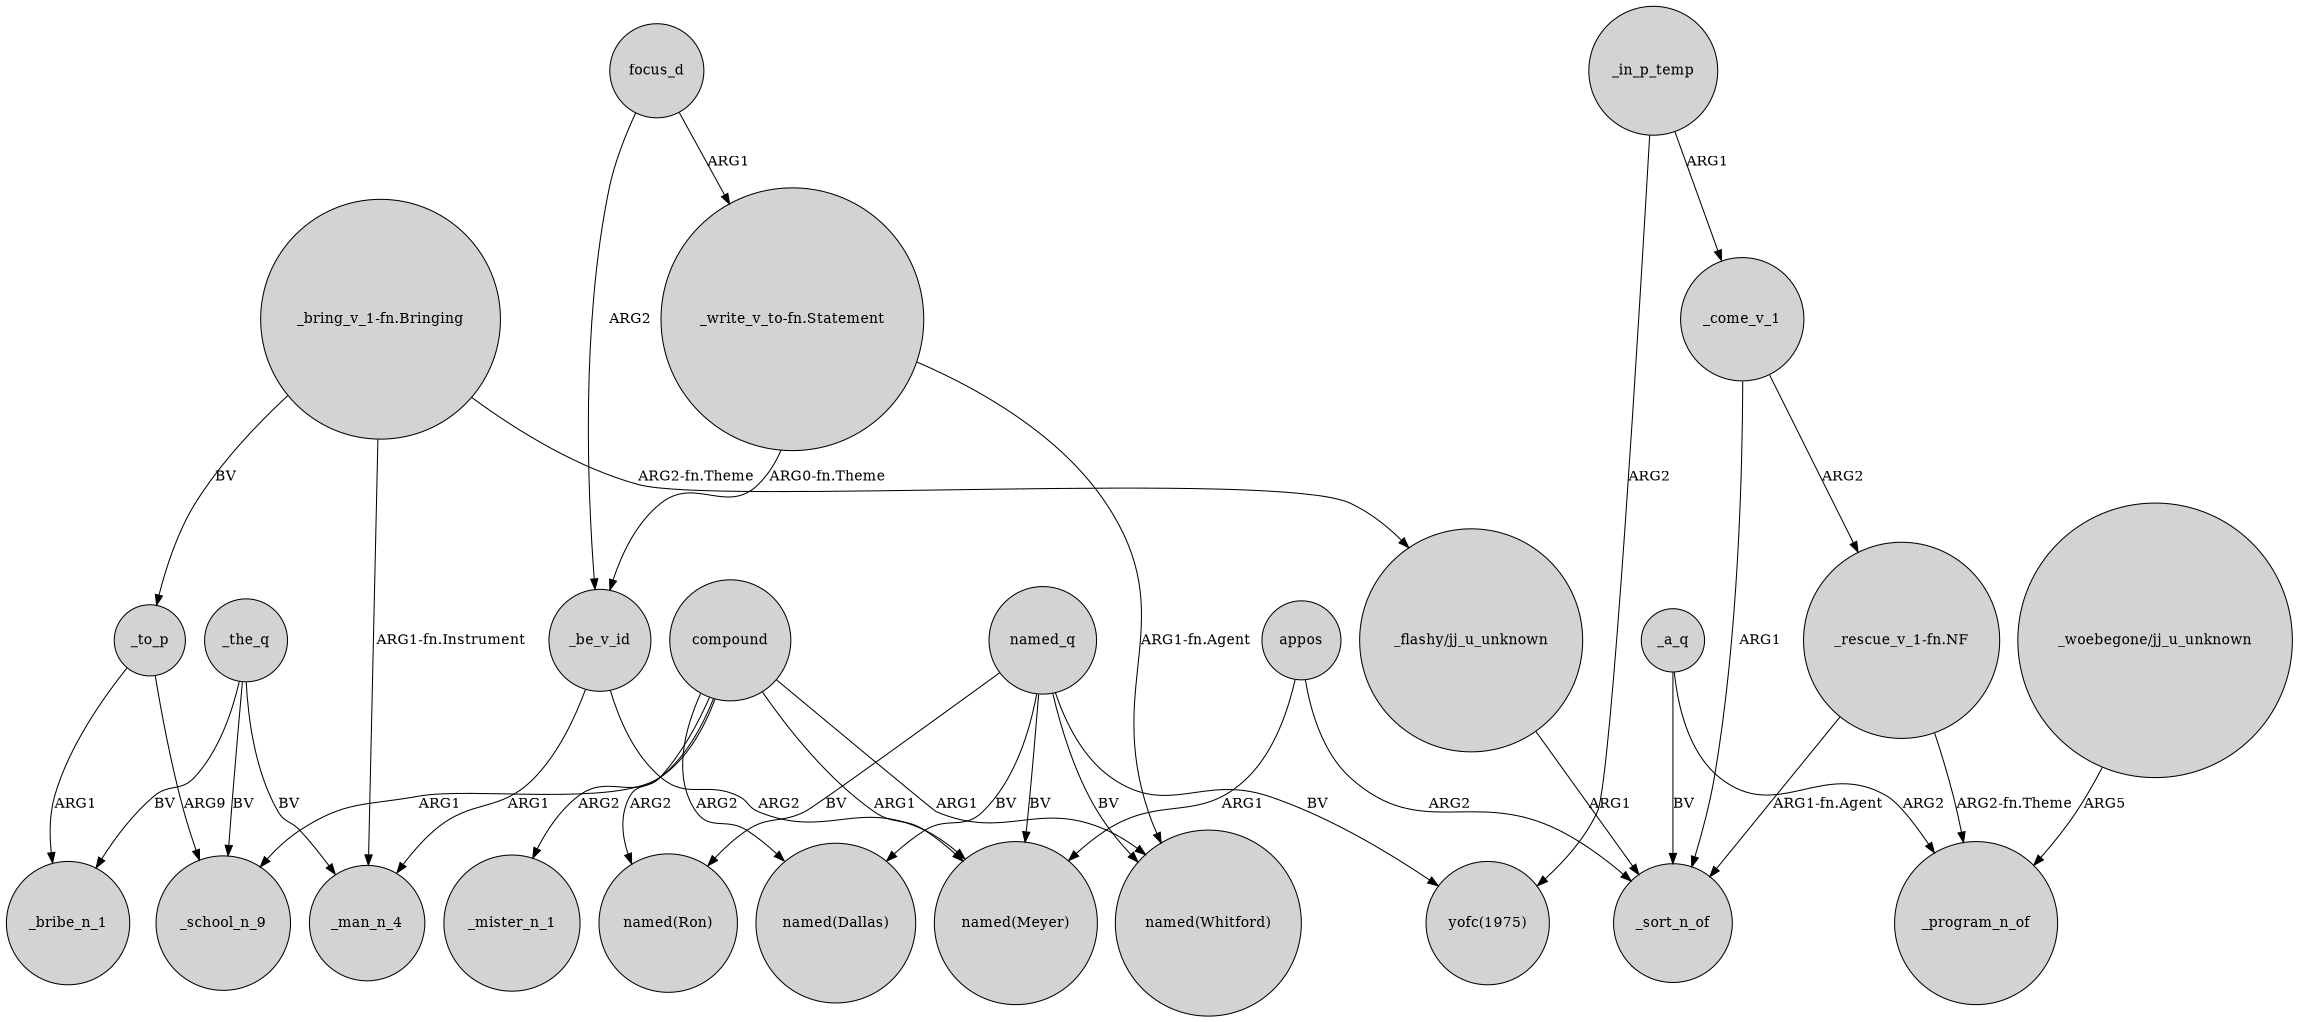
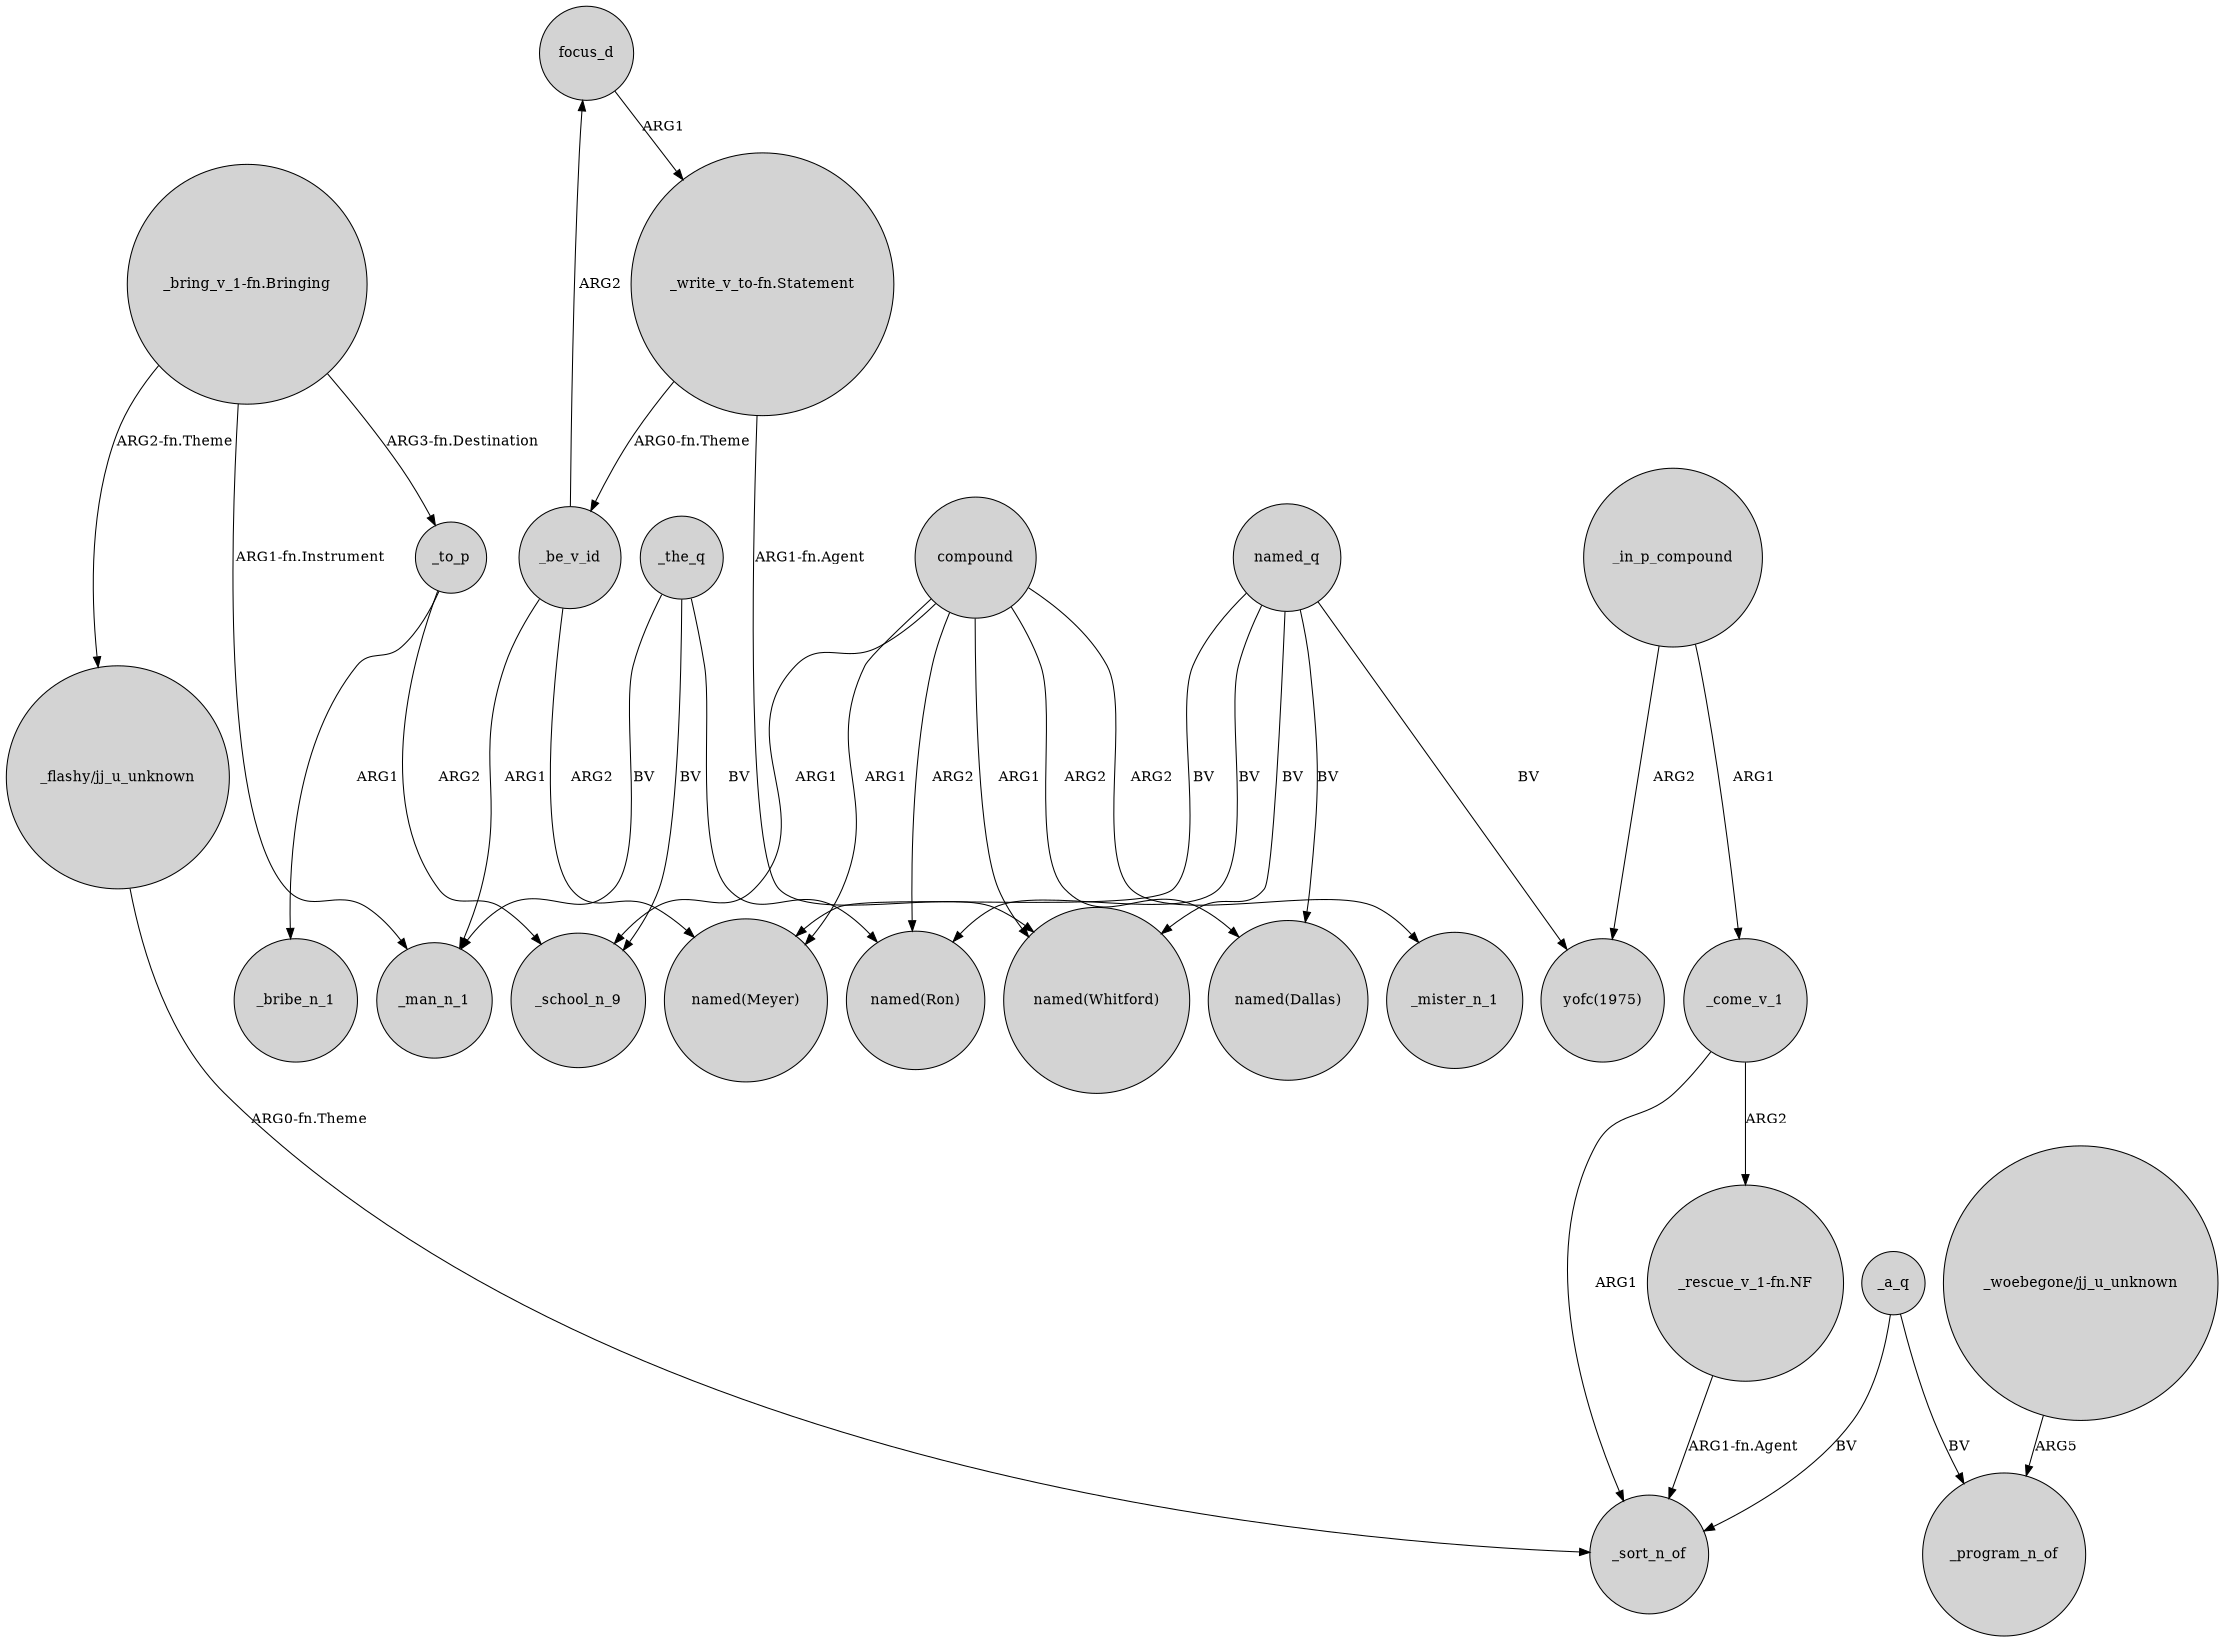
node "_in_p_temp": label "_in_p_temp" -> "_in_p_compound"
edge "focus_d" -> "_be_v_id": reversed
edge "_bring_v_1-fn.Bringing" -> "_to_p": label "BV" -> "ARG3-fn.Destination"
node "appos": removed
edge "_rescue_v_1-fn.NF" -> "_program_n_of": removed, label "ARG2-fn.Theme"
edge "_the_q" -> "_bribe_n_1": now "_the_q" -> "named(Ron)"
edge "_to_p" -> "_school_n_9": label "ARG9" -> "ARG2"
edge "_flashy/jj_u_unknown" -> "_sort_n_of": label "ARG1" -> "ARG0-fn.Theme"
edge "_a_q" -> "_program_n_of": label "ARG2" -> "BV"
node "_man_n_4": label "_man_n_4" -> "_man_n_1"
